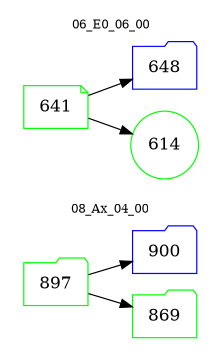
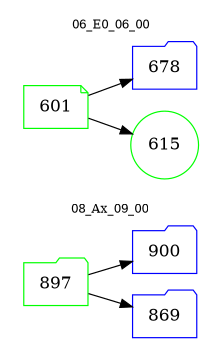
node "648": label "648" -> "678"
node "641": label "641" -> "601"
node "614": label "614" -> "615"
cluster "08_Ax_04_00": label "08_Ax_04_00" -> "08_Ax_09_00"
node "869": color green -> blue
